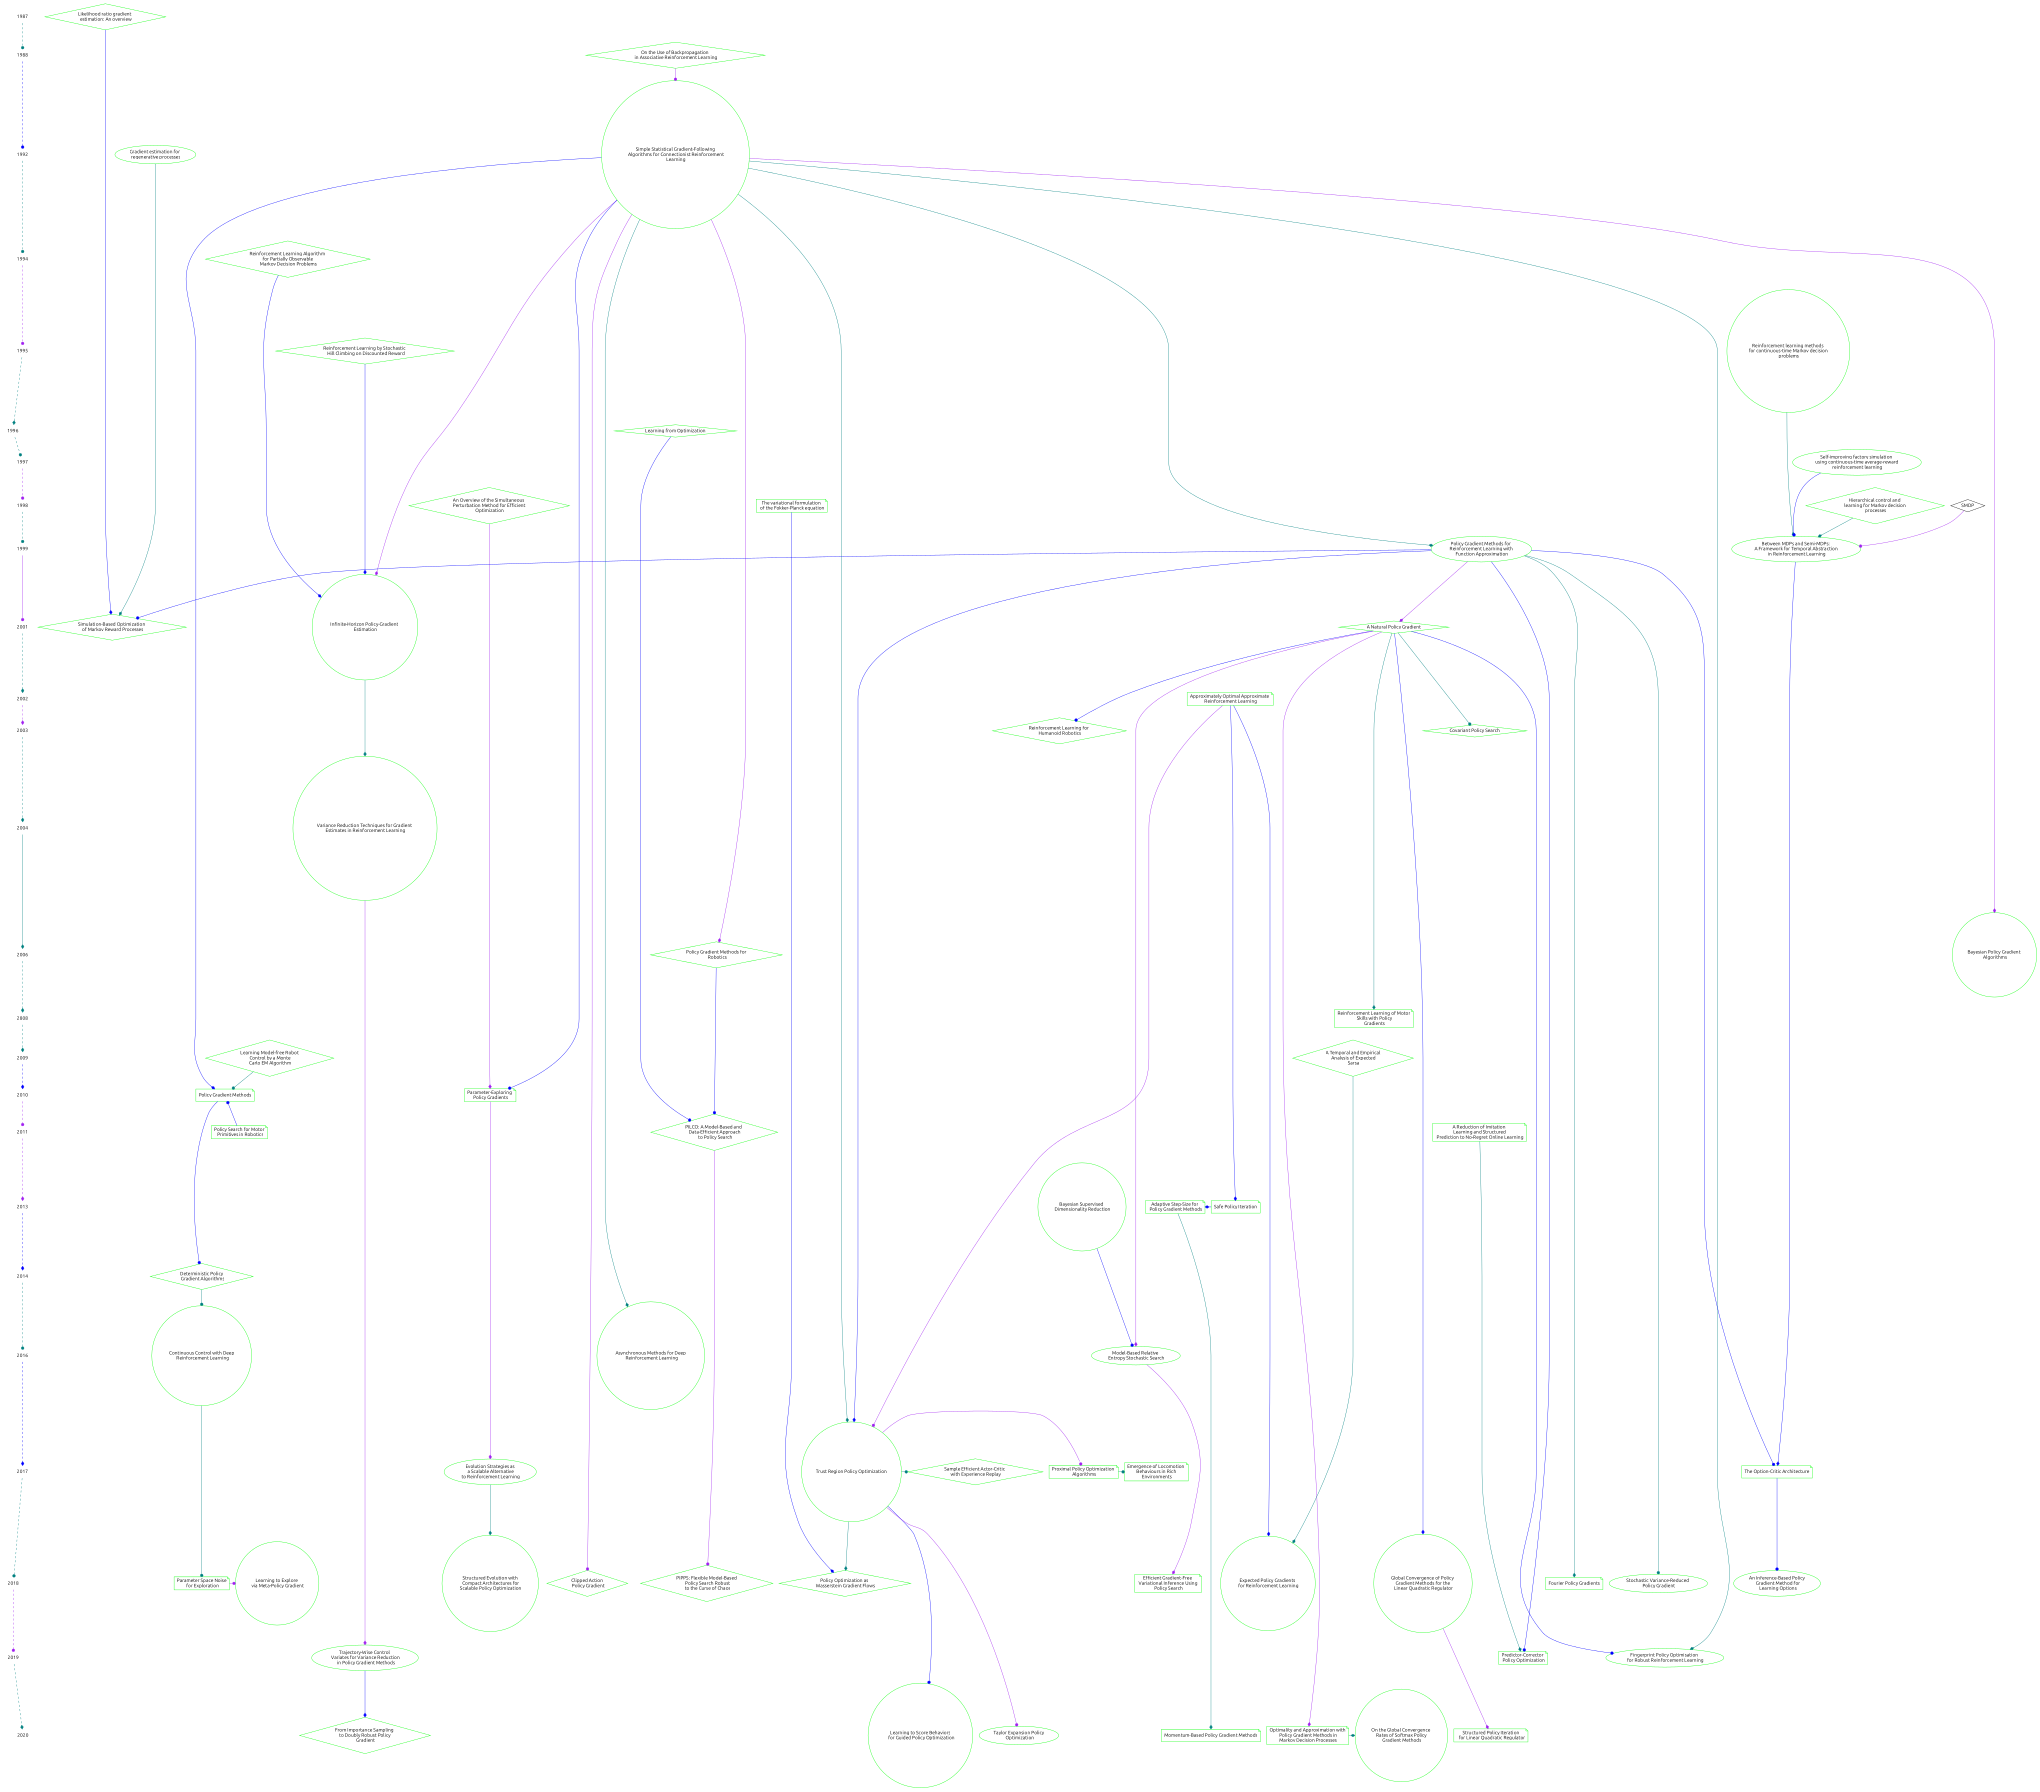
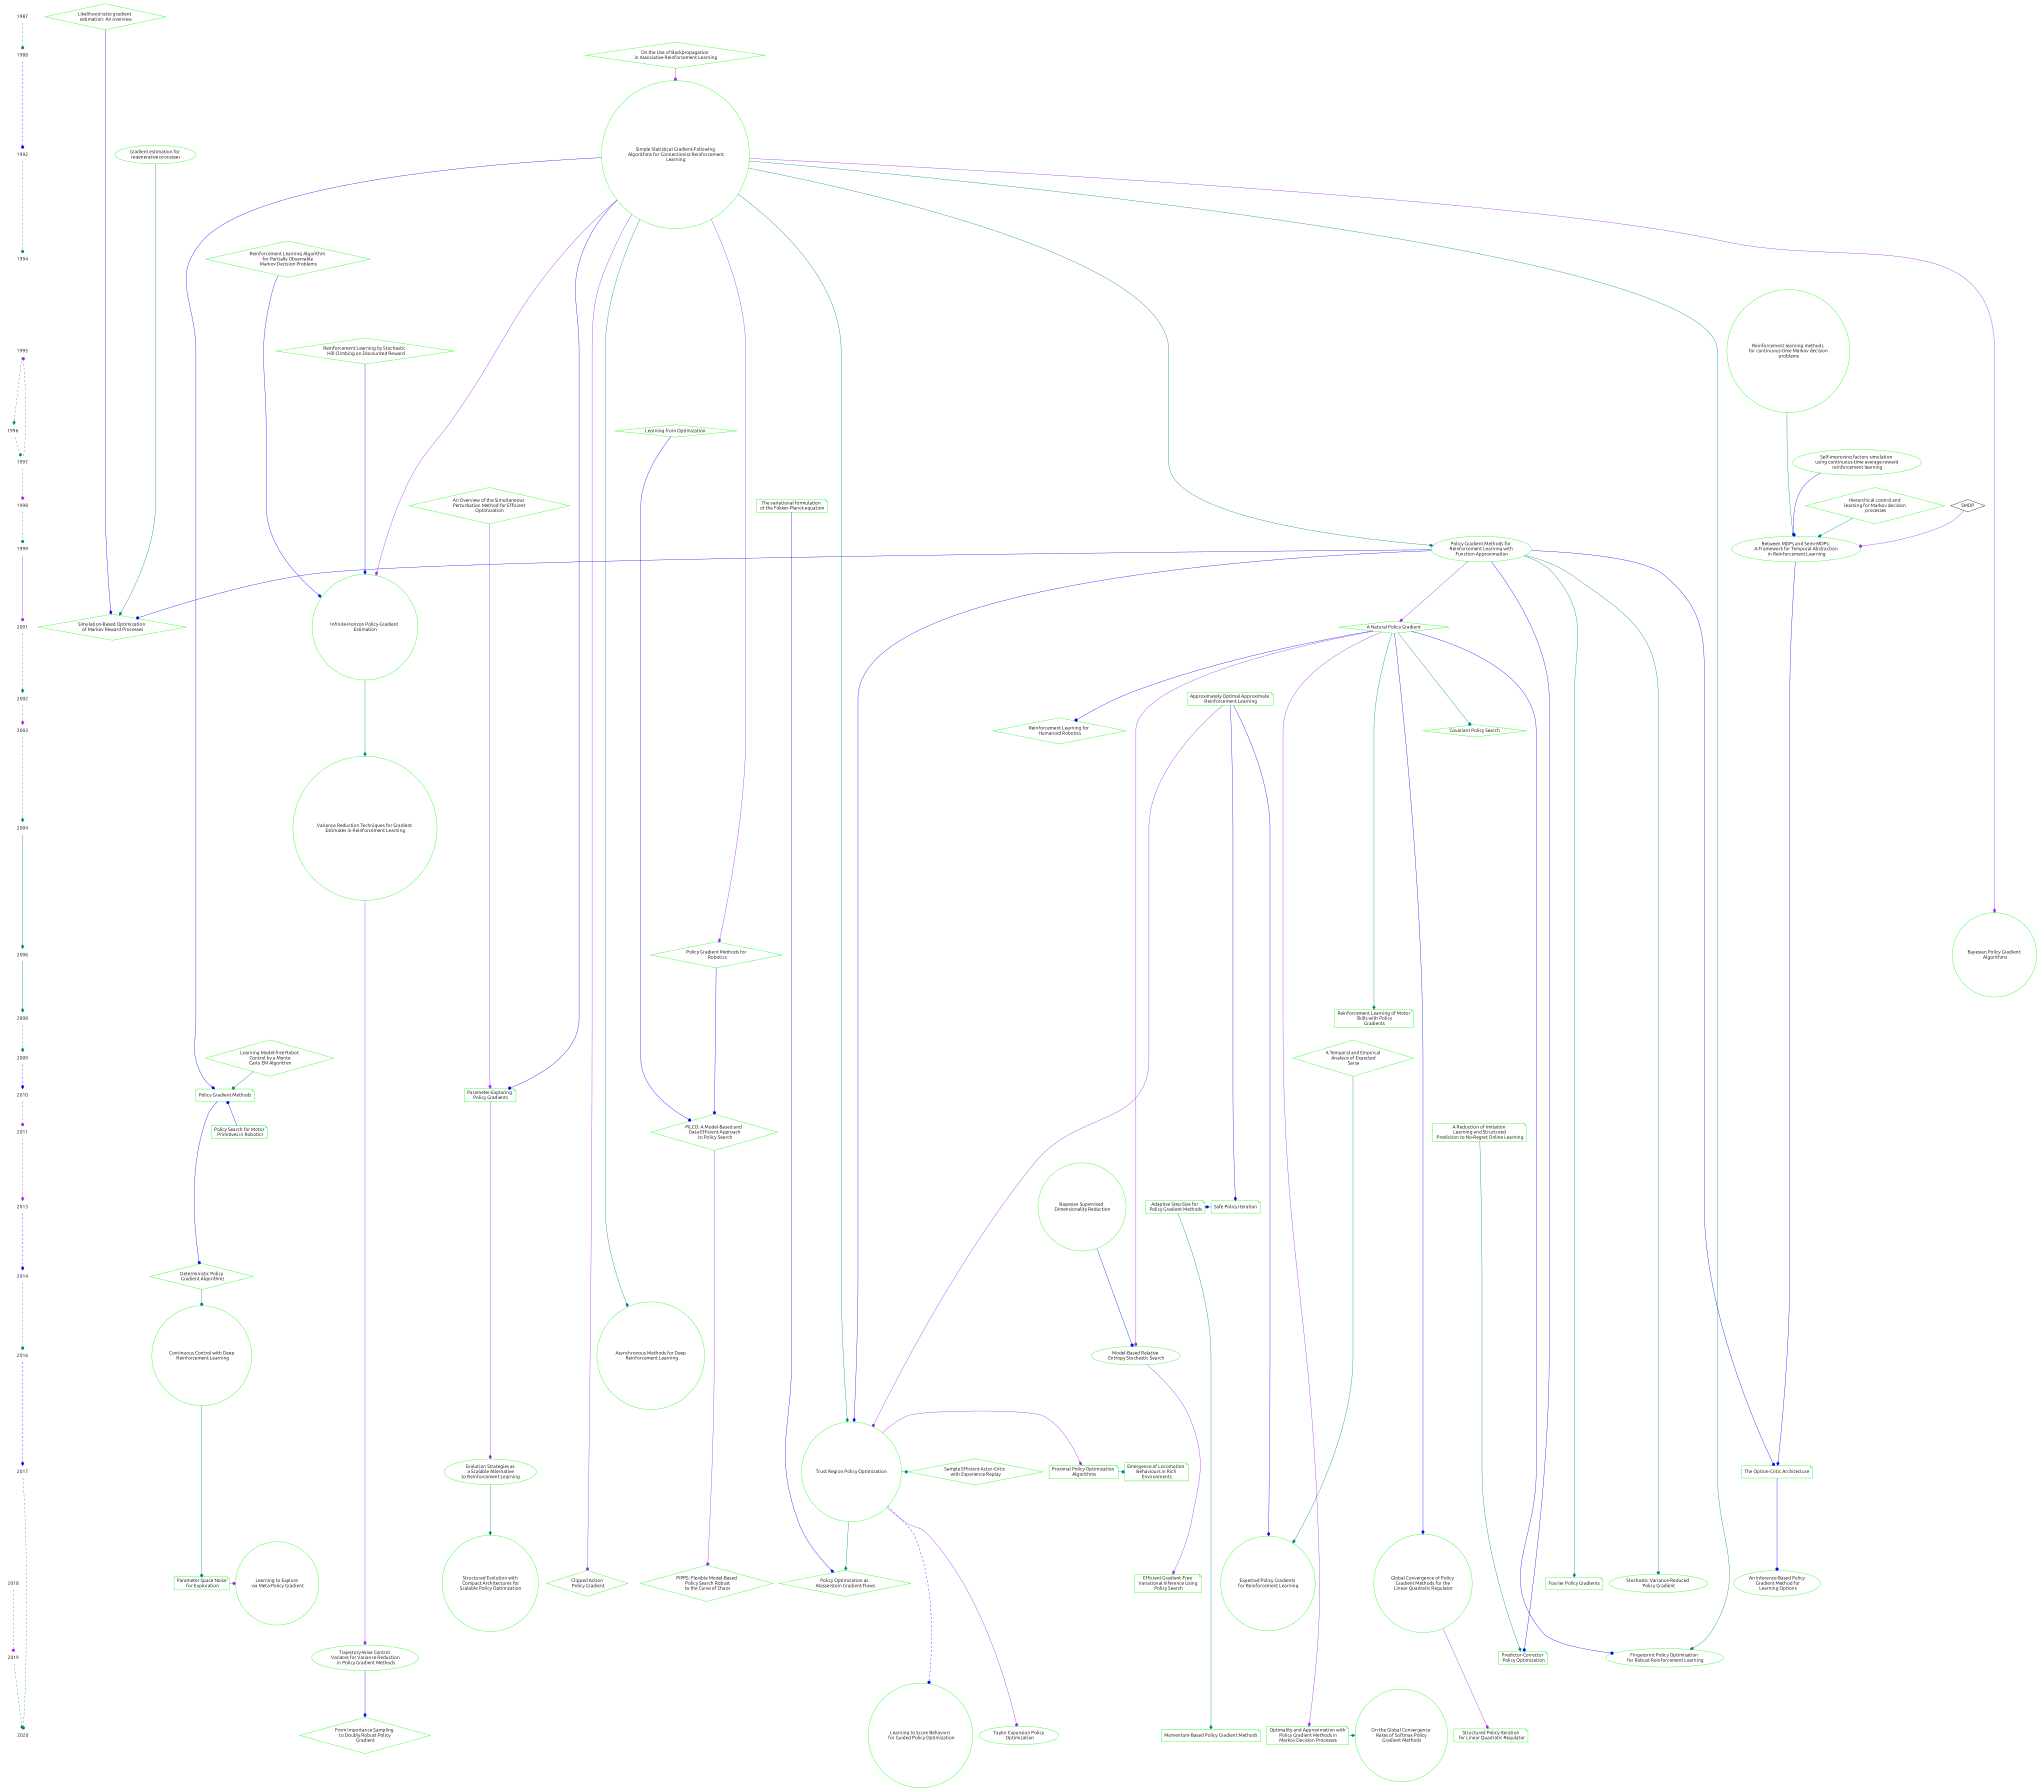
edge "1994" -> "1995": now "1997" -> "1995"
edge "2006" -> "2808": style dashed -> solid
edge "Trust Region Policy Optimization" -> "Proximal Policy Optimization Algorithms": arrowhead dot -> diamond
edge "2017" -> "2018": now "2017" -> "2020"
edge "Trust Region Policy Optimization" -> "Learning to Score Behaviors for Guided Policy Optimization": style solid -> dashed
